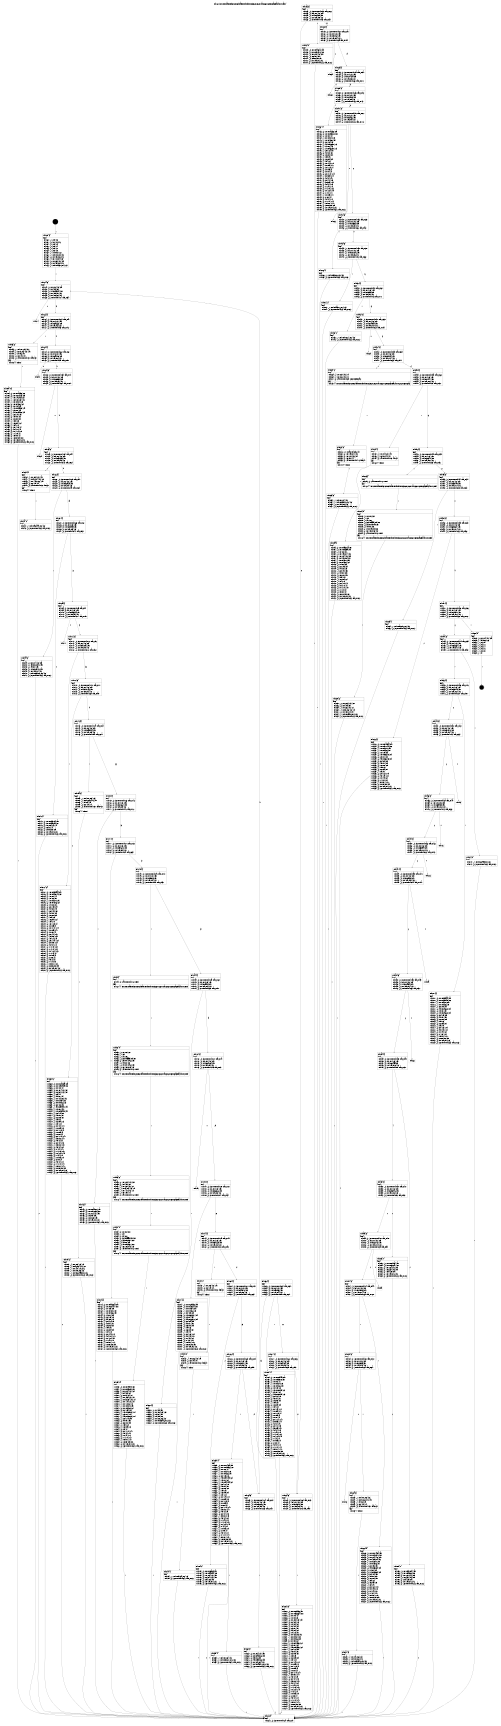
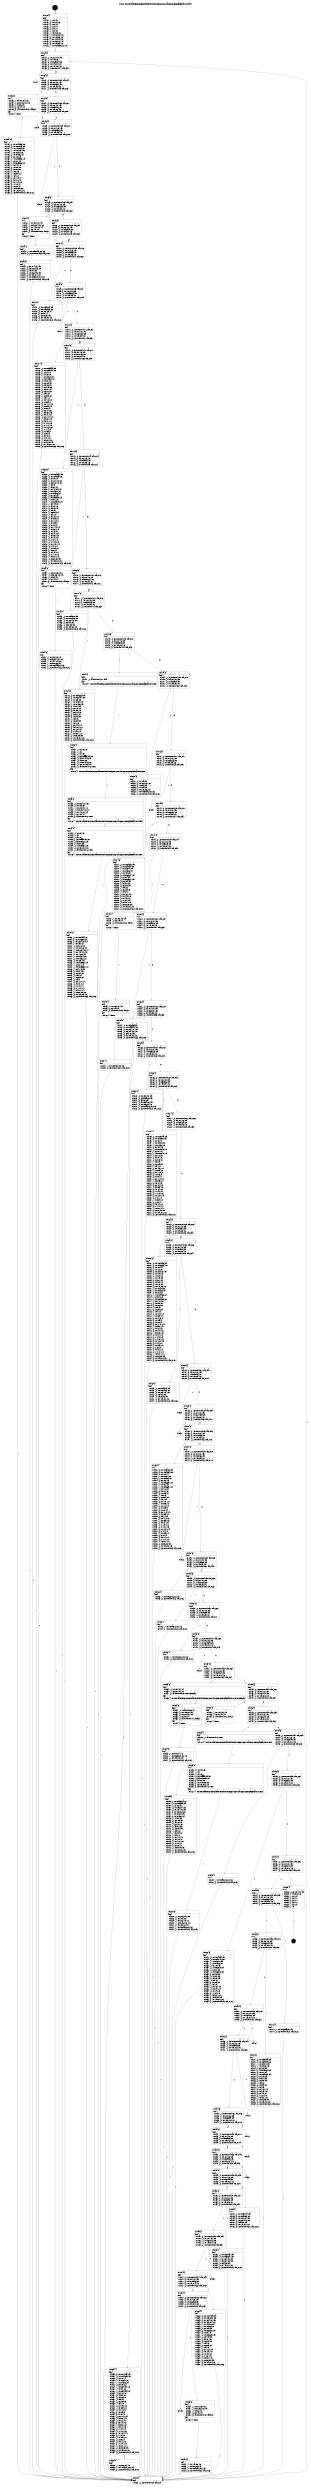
edge "0x4018a3 [25]" -> "0x40188a [25]": reversed
edge "0x401858 [25]" -> "0x40183f [25]": reversed
